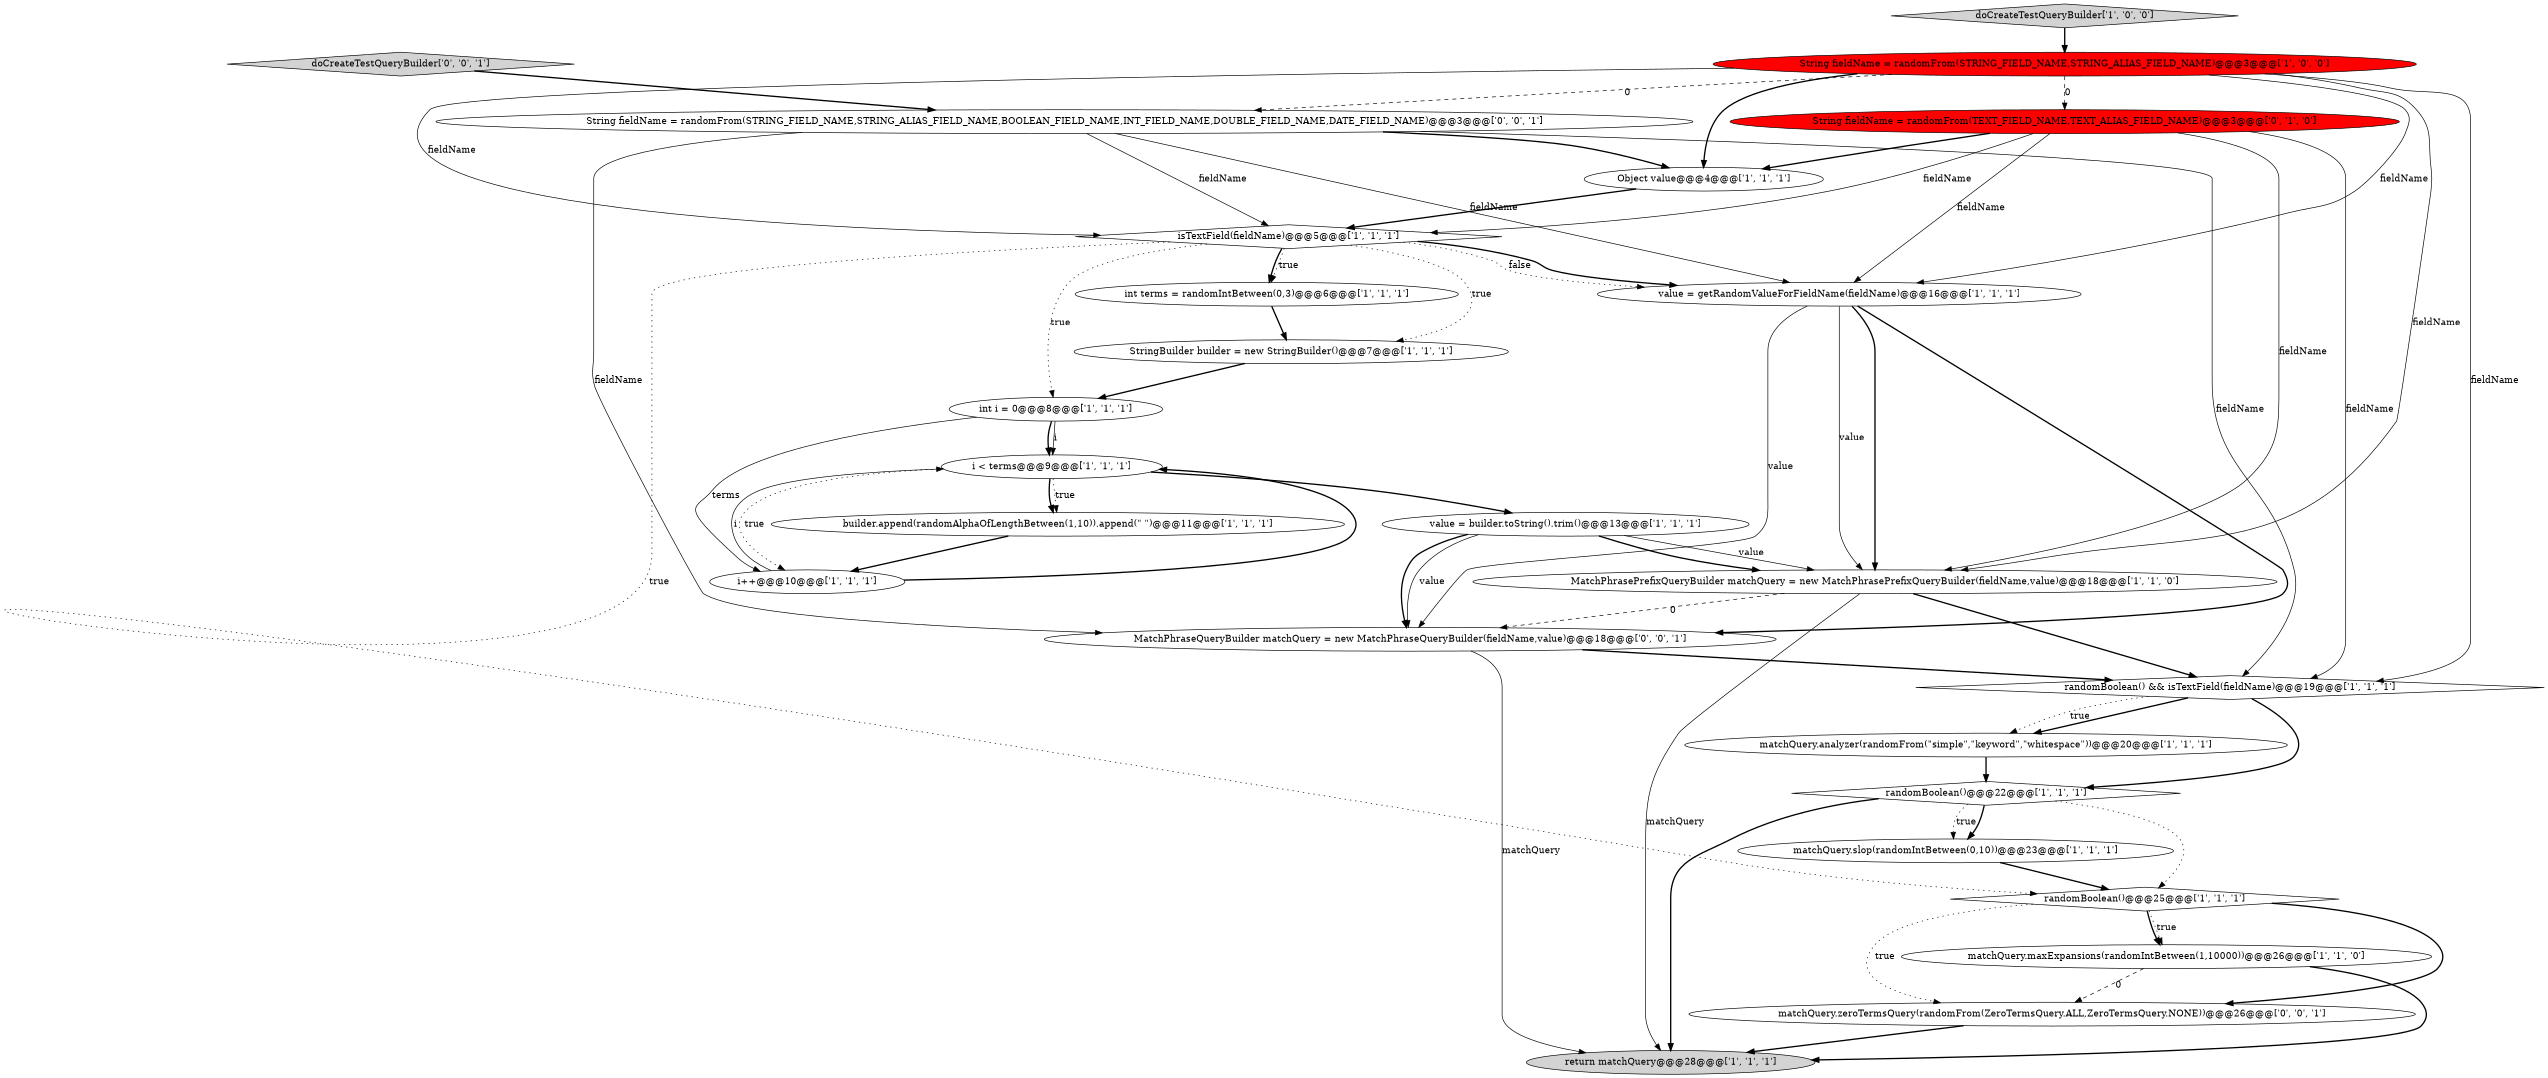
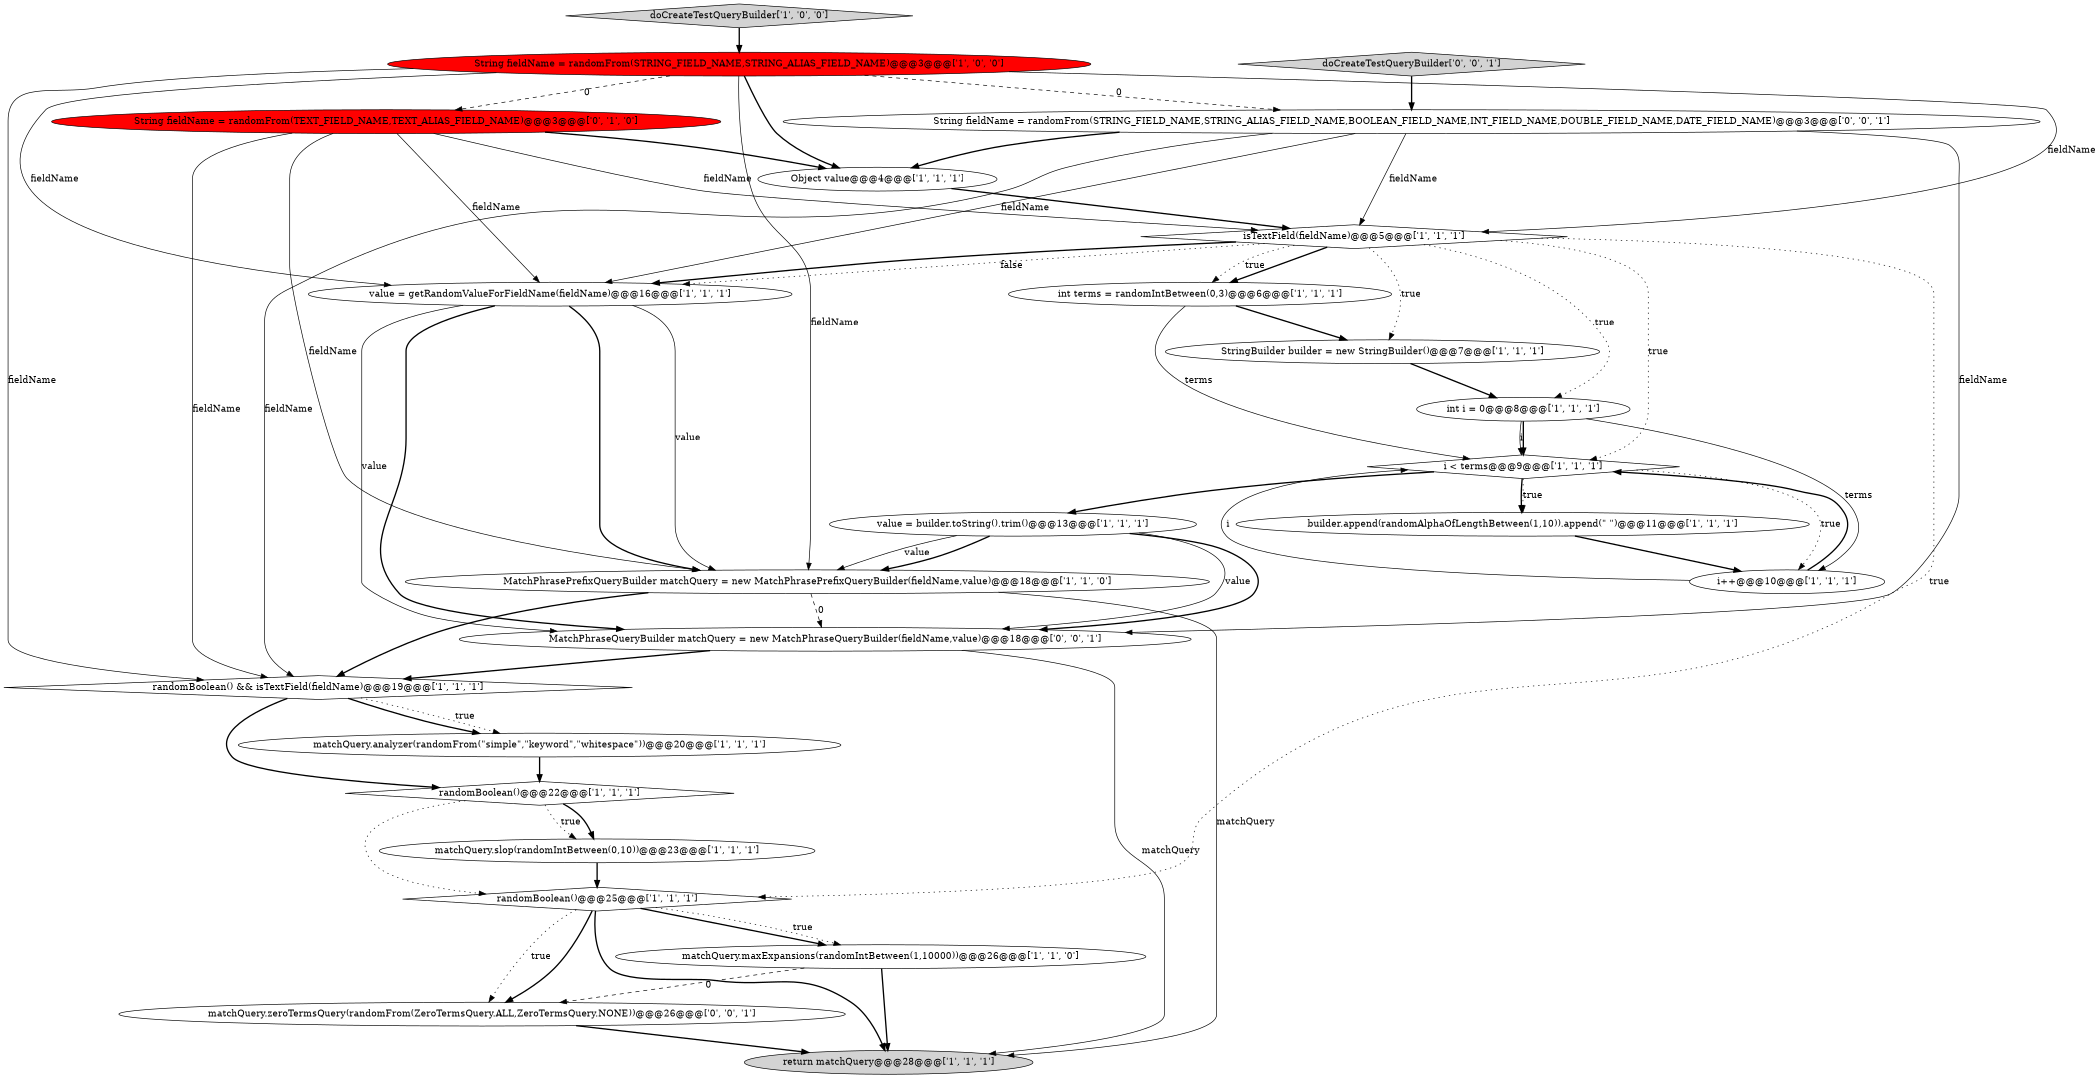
edge "isTextField(fieldName)@@@5@@@['1', '1', '1']" -> "i < terms@@@9@@@['1', '1', '1']": added, label "true"
edge "int terms = randomIntBetween(0,3)@@@6@@@['1', '1', '1']" -> "i < terms@@@9@@@['1', '1', '1']": added, label "terms"
node "i < terms@@@9@@@['1', '1', '1']": shape ellipse -> diamond
edge "randomBoolean()@@@22@@@['1', '1', '1']" -> "return matchQuery@@@28@@@['1', '1', '1']": now "randomBoolean()@@@25@@@['1', '1', '1']" -> "return matchQuery@@@28@@@['1', '1', '1']"
